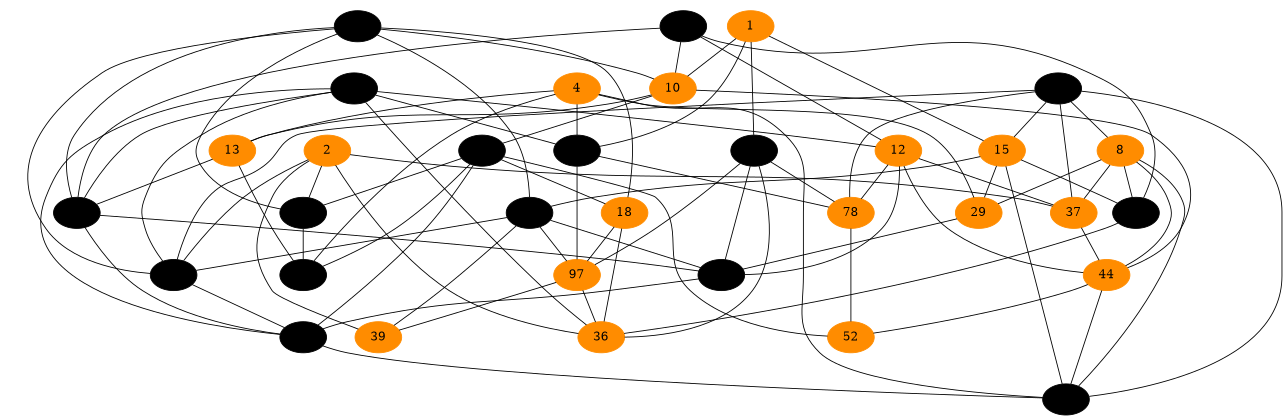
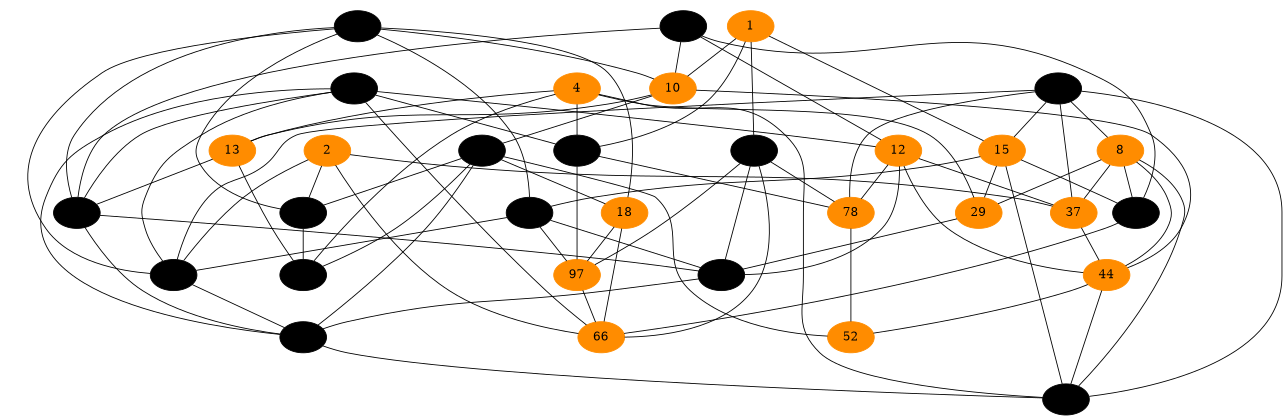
node "39": removed
node "36": label "36" -> "66"
